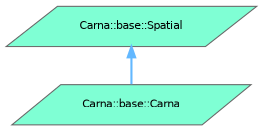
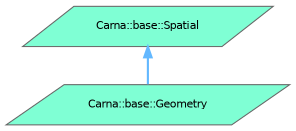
node "Carna::base::Carna": label "Carna::base::Carna" -> "Carna::base::Geometry"
